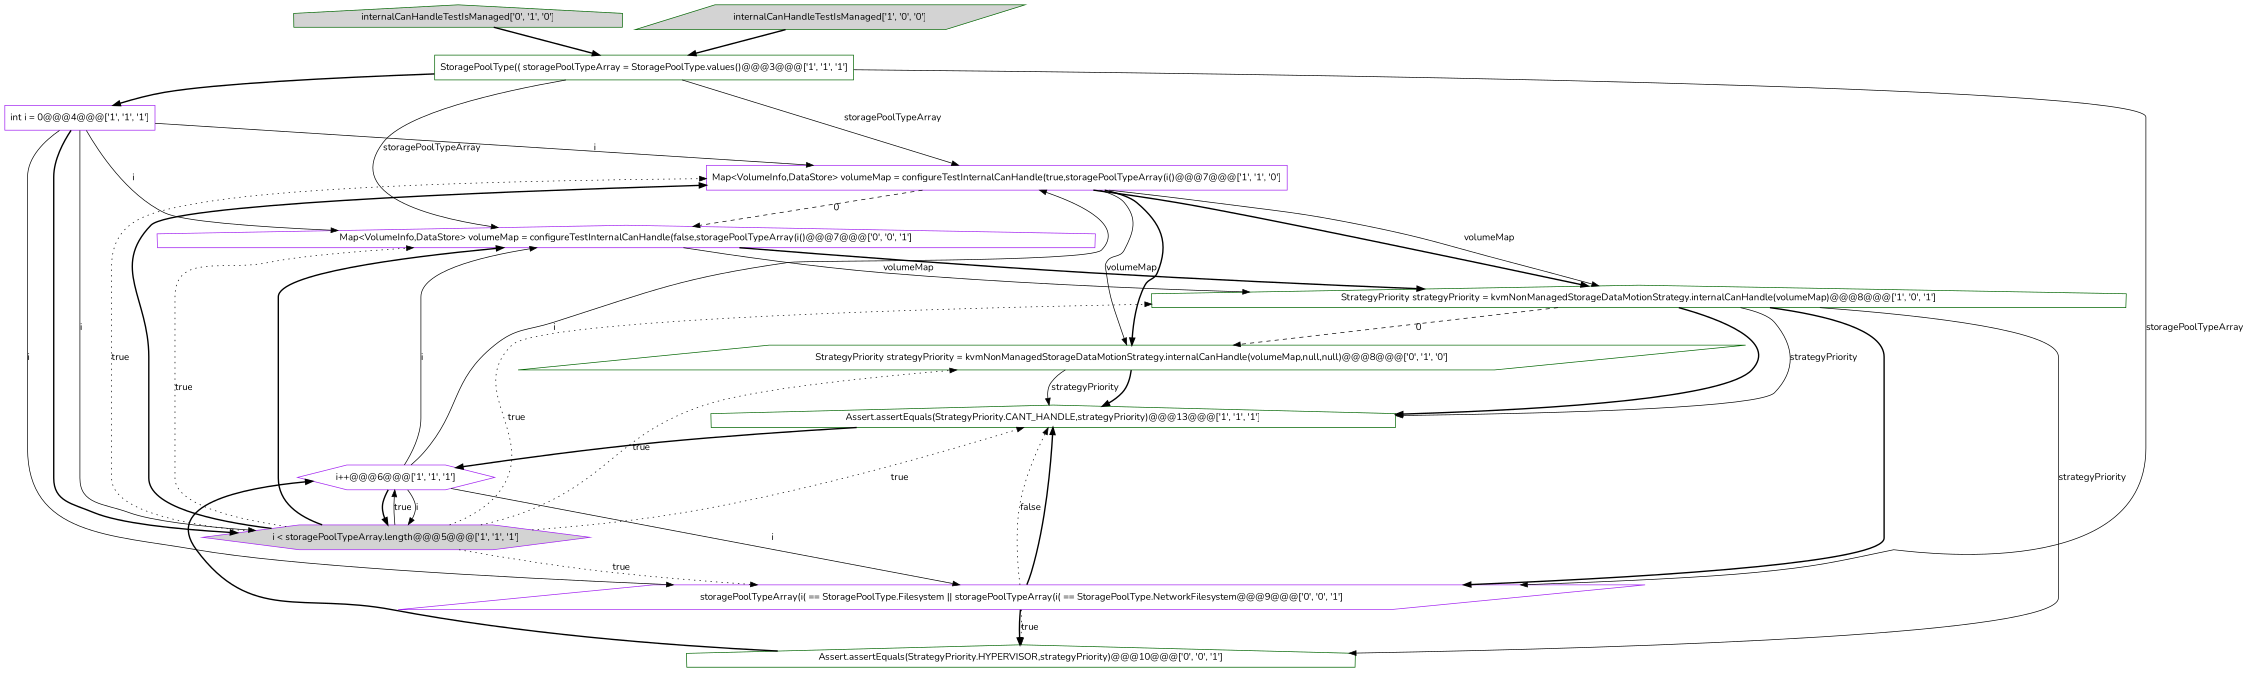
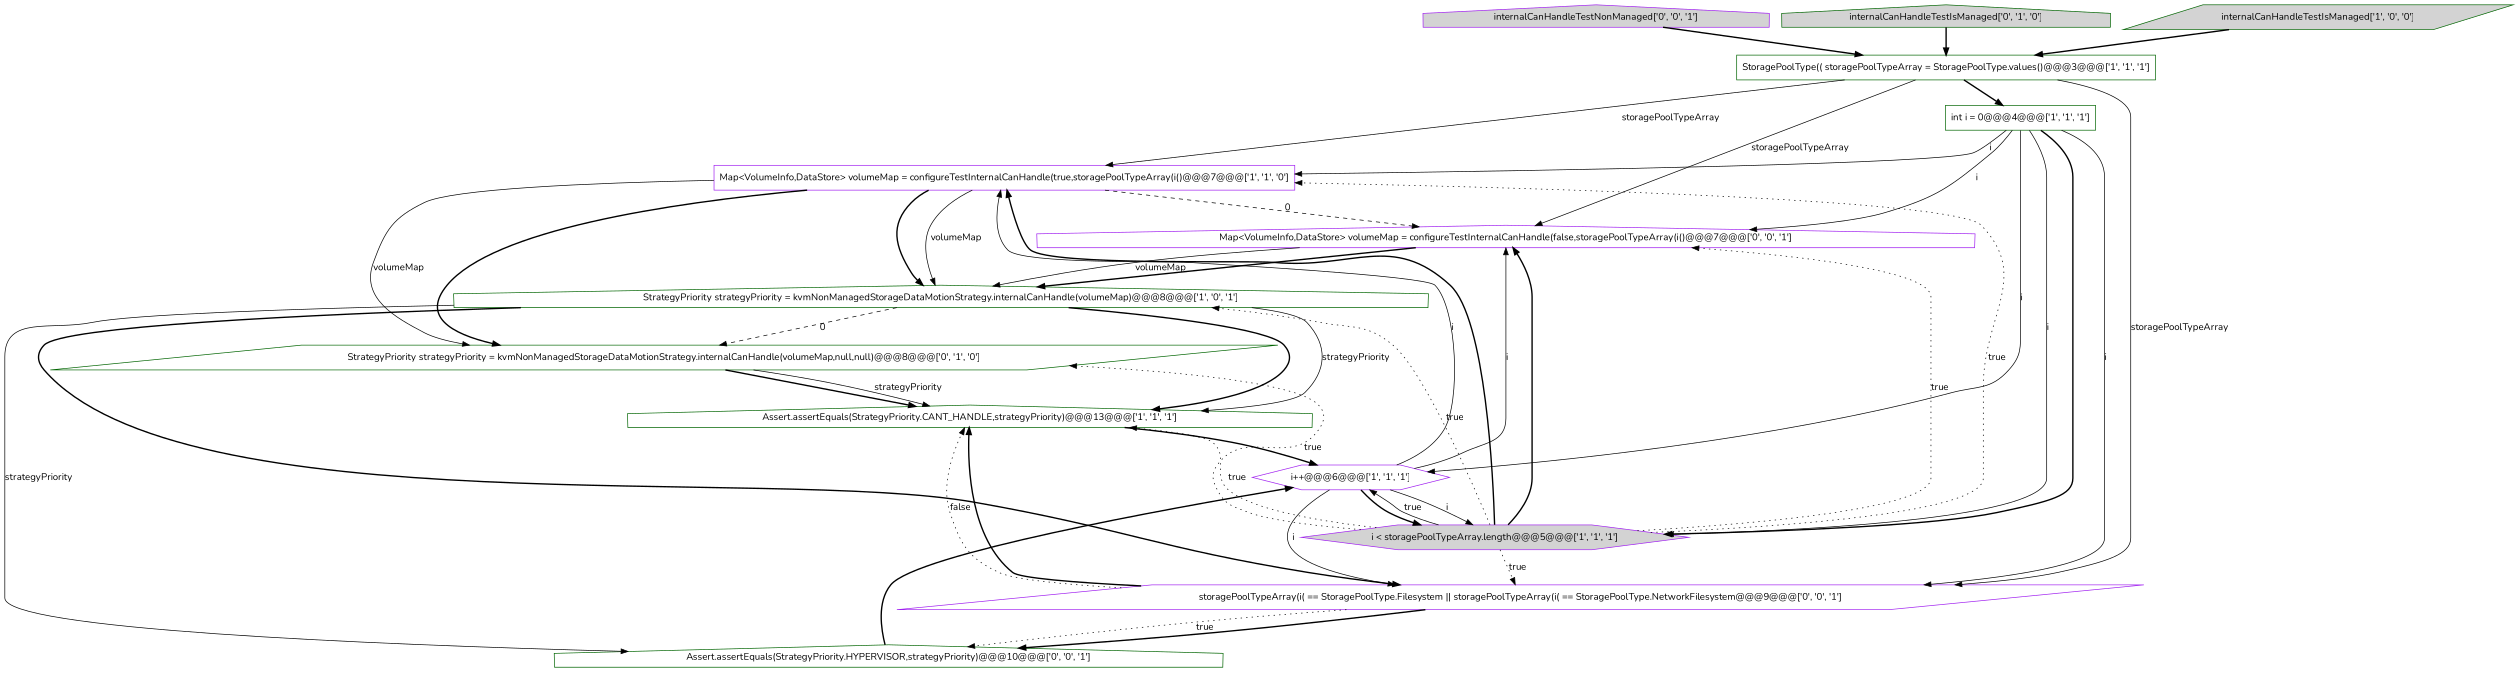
node "internalCanHandleTestNonManaged['0', '0', '1']": added
node "int i = 0@@@4@@@['1', '1', '1']": color purple -> darkgreen
edge "int i = 0@@@4@@@['1', '1', '1']" -> "i++@@@6@@@['1', '1', '1']": added, label "i"
